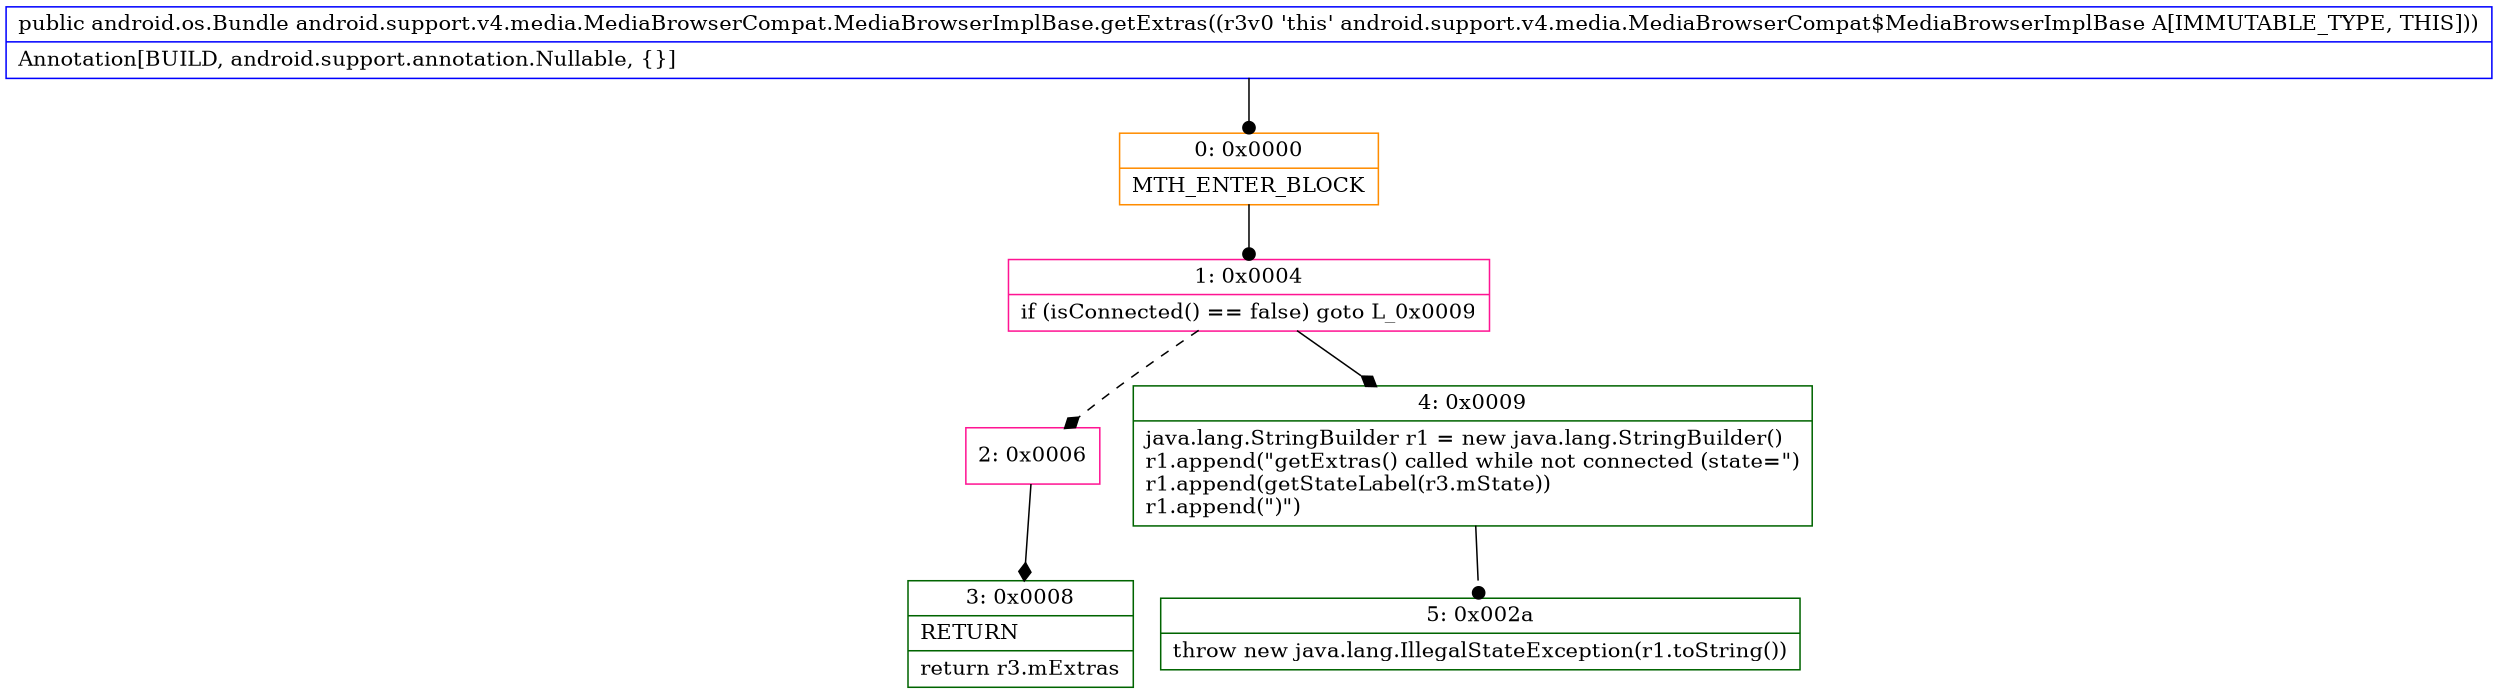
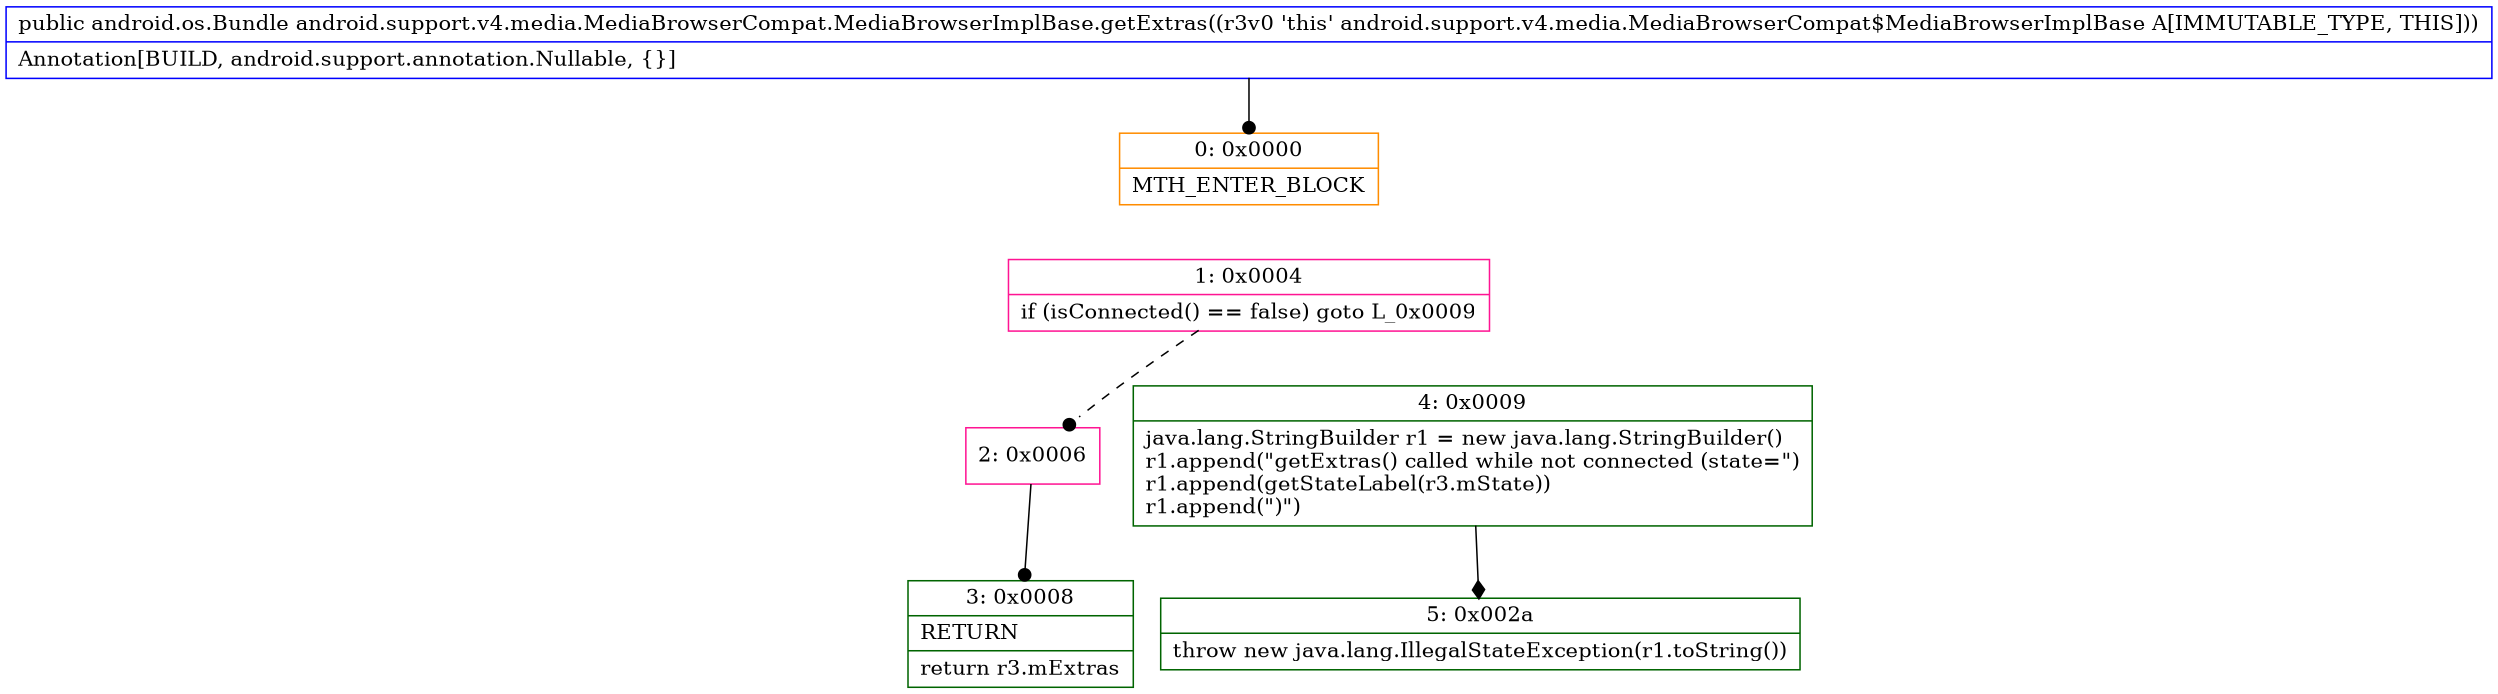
edge "0: 0x0000" -> "1: 0x0004": removed
edge "1: 0x0004" -> "4: 0x0009": removed
edge "1: 0x0004" -> "2: 0x0006": arrowhead diamond -> dot
edge "2: 0x0006" -> "3: 0x0008": arrowhead diamond -> dot
edge "4: 0x0009" -> "5: 0x002a": arrowhead dot -> diamond
